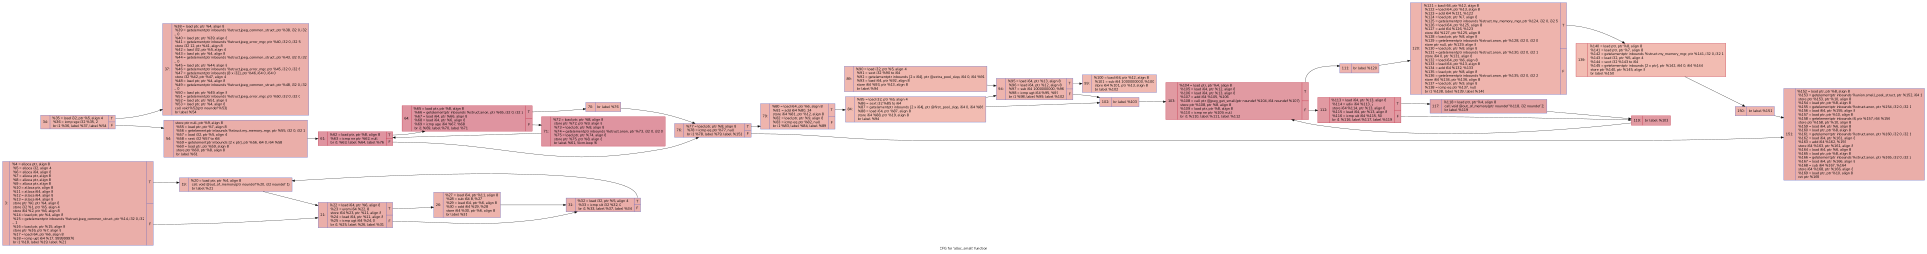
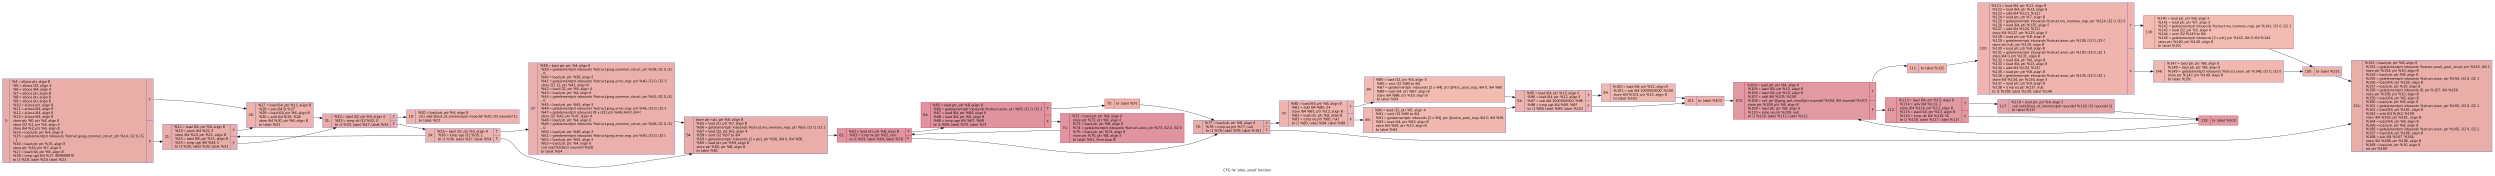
node "146:": added
edge "84:" -> "102:": now "99:" -> "102:"
node "70:": color #3d50c3ff -> #b70d28ff
edge "79:" -> "89:": added
edge "37:" -> "54:": added
edge "31:" -> "34:": added
edge "3:" -> "19:": now "3:" -> "26:"
edge "19:" -> "21:": now "34:" -> "21:"
